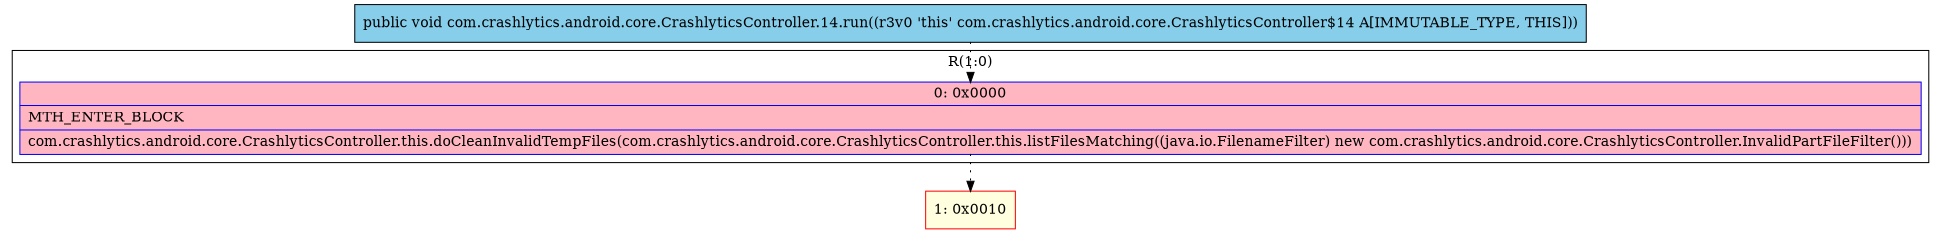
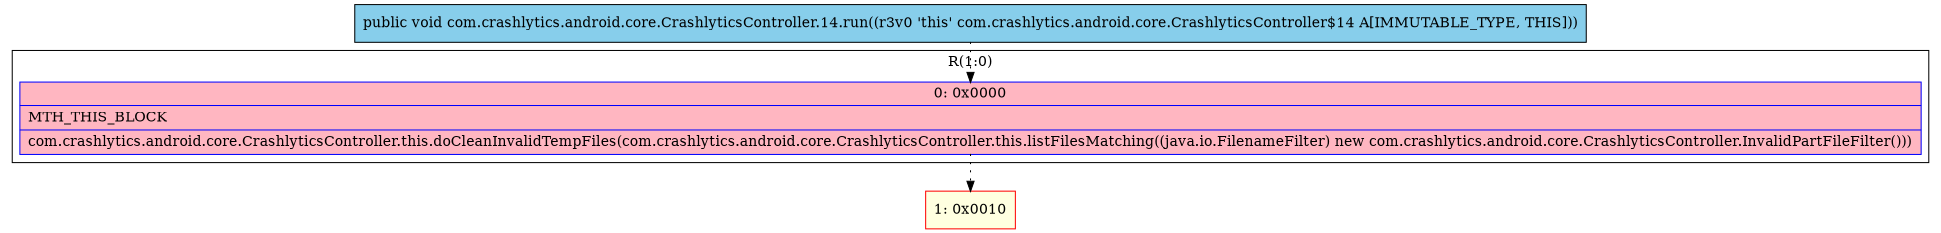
node "0: 0x0000": text "MTH_ENTER_BLOCK" -> "MTH_THIS_BLOCK"
